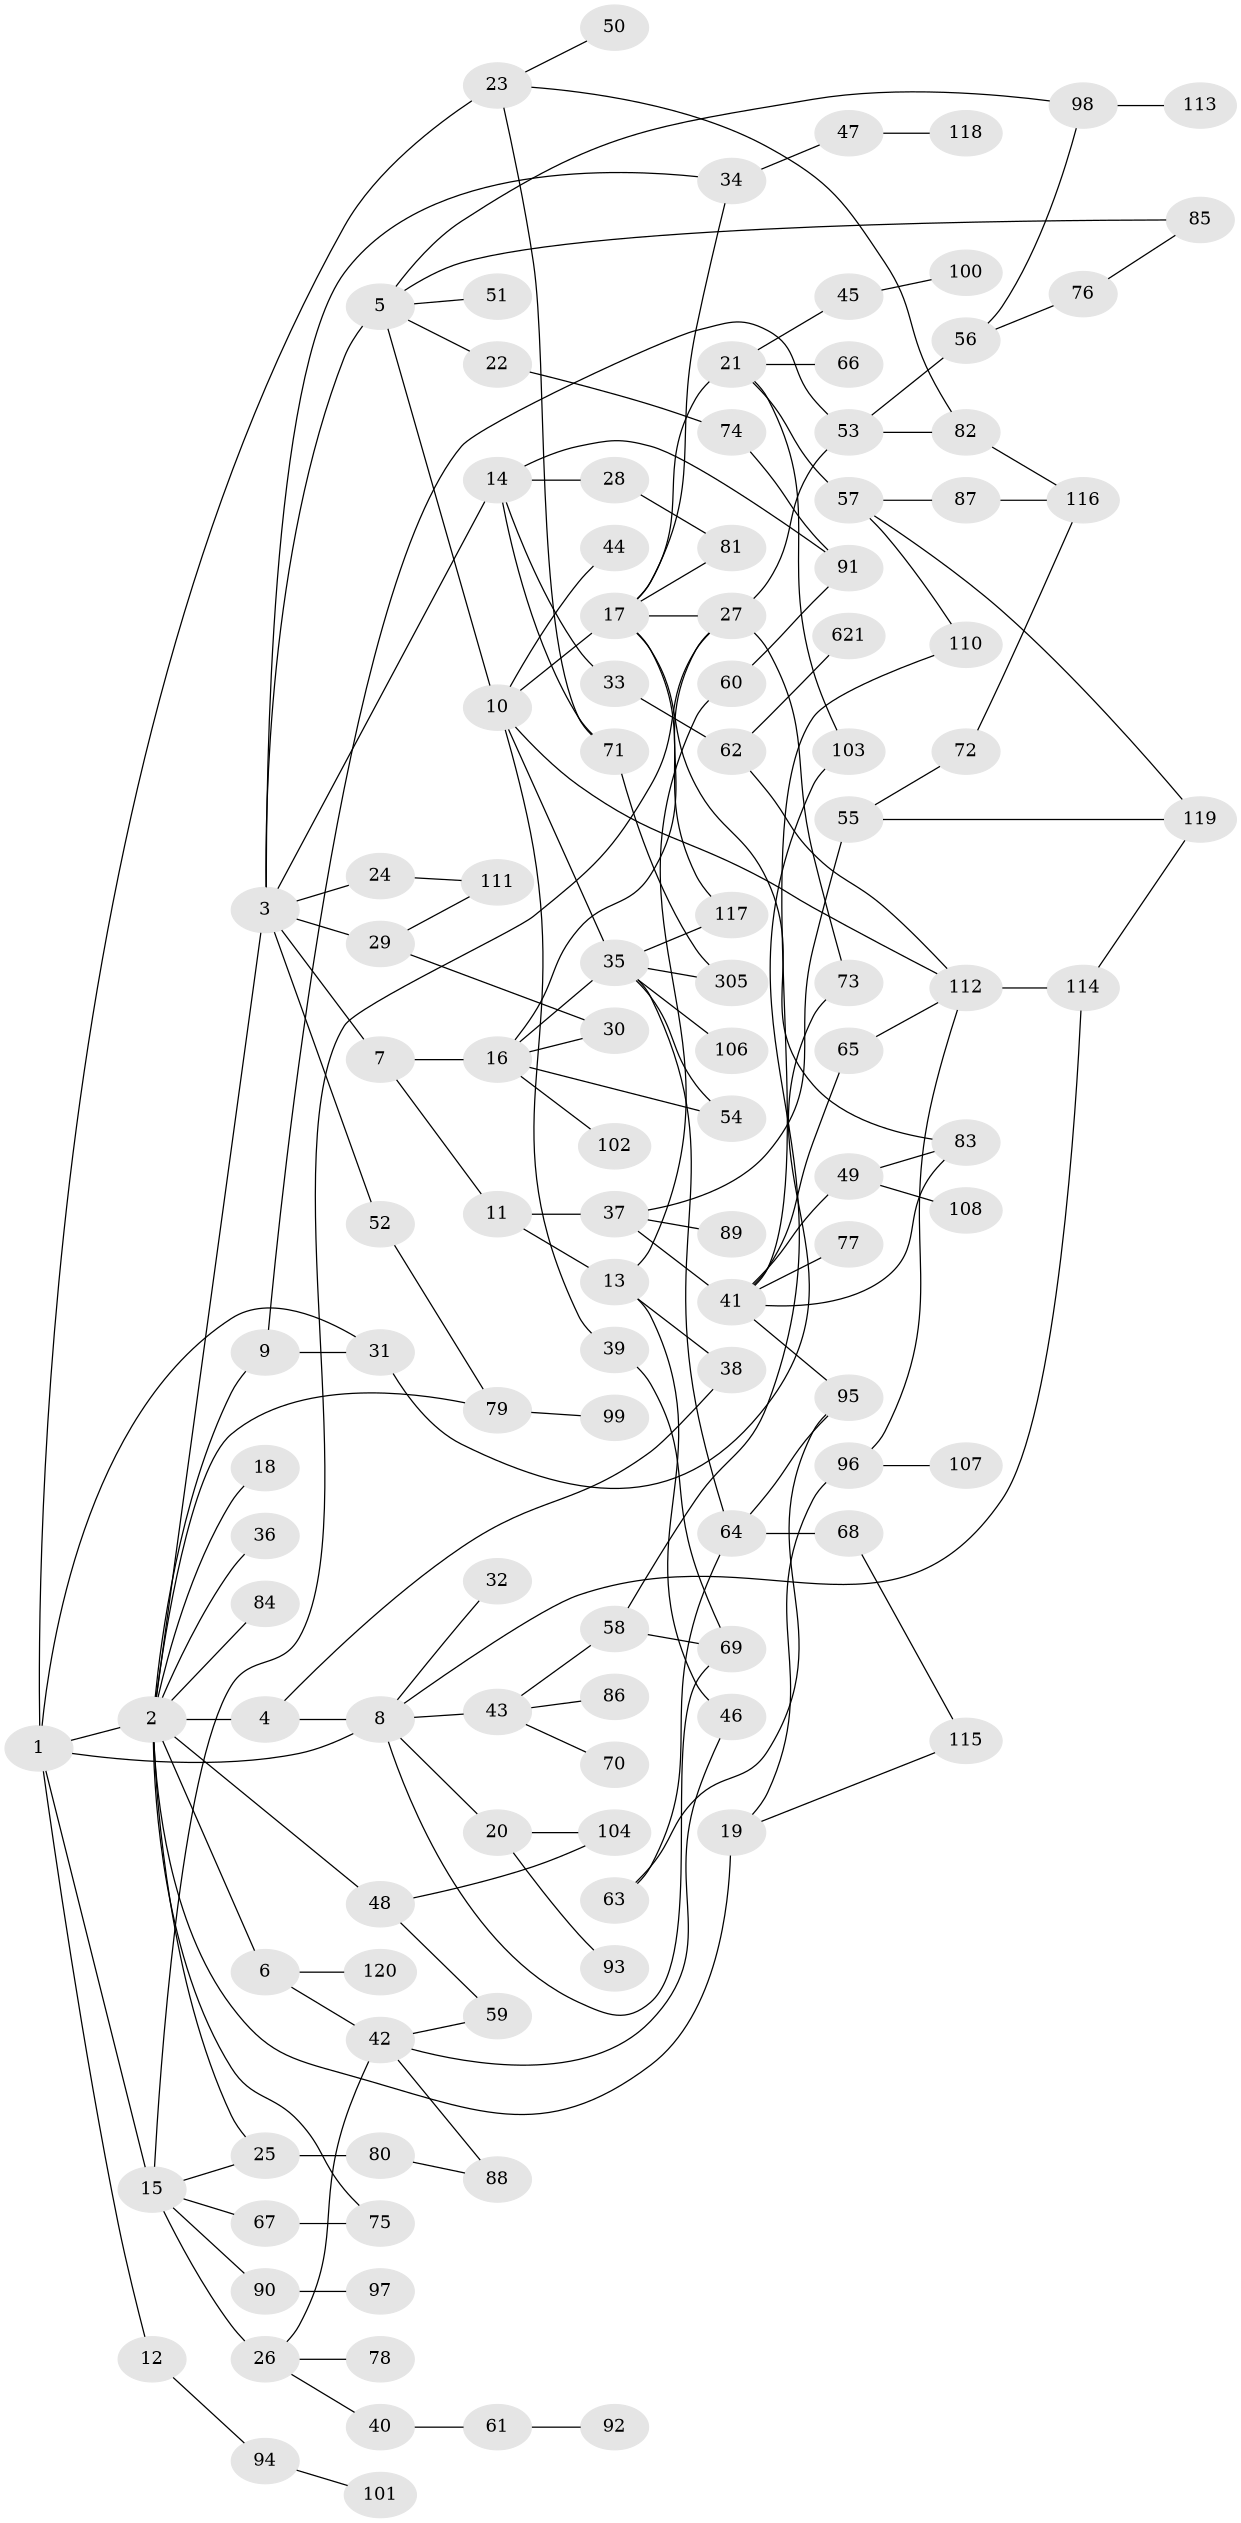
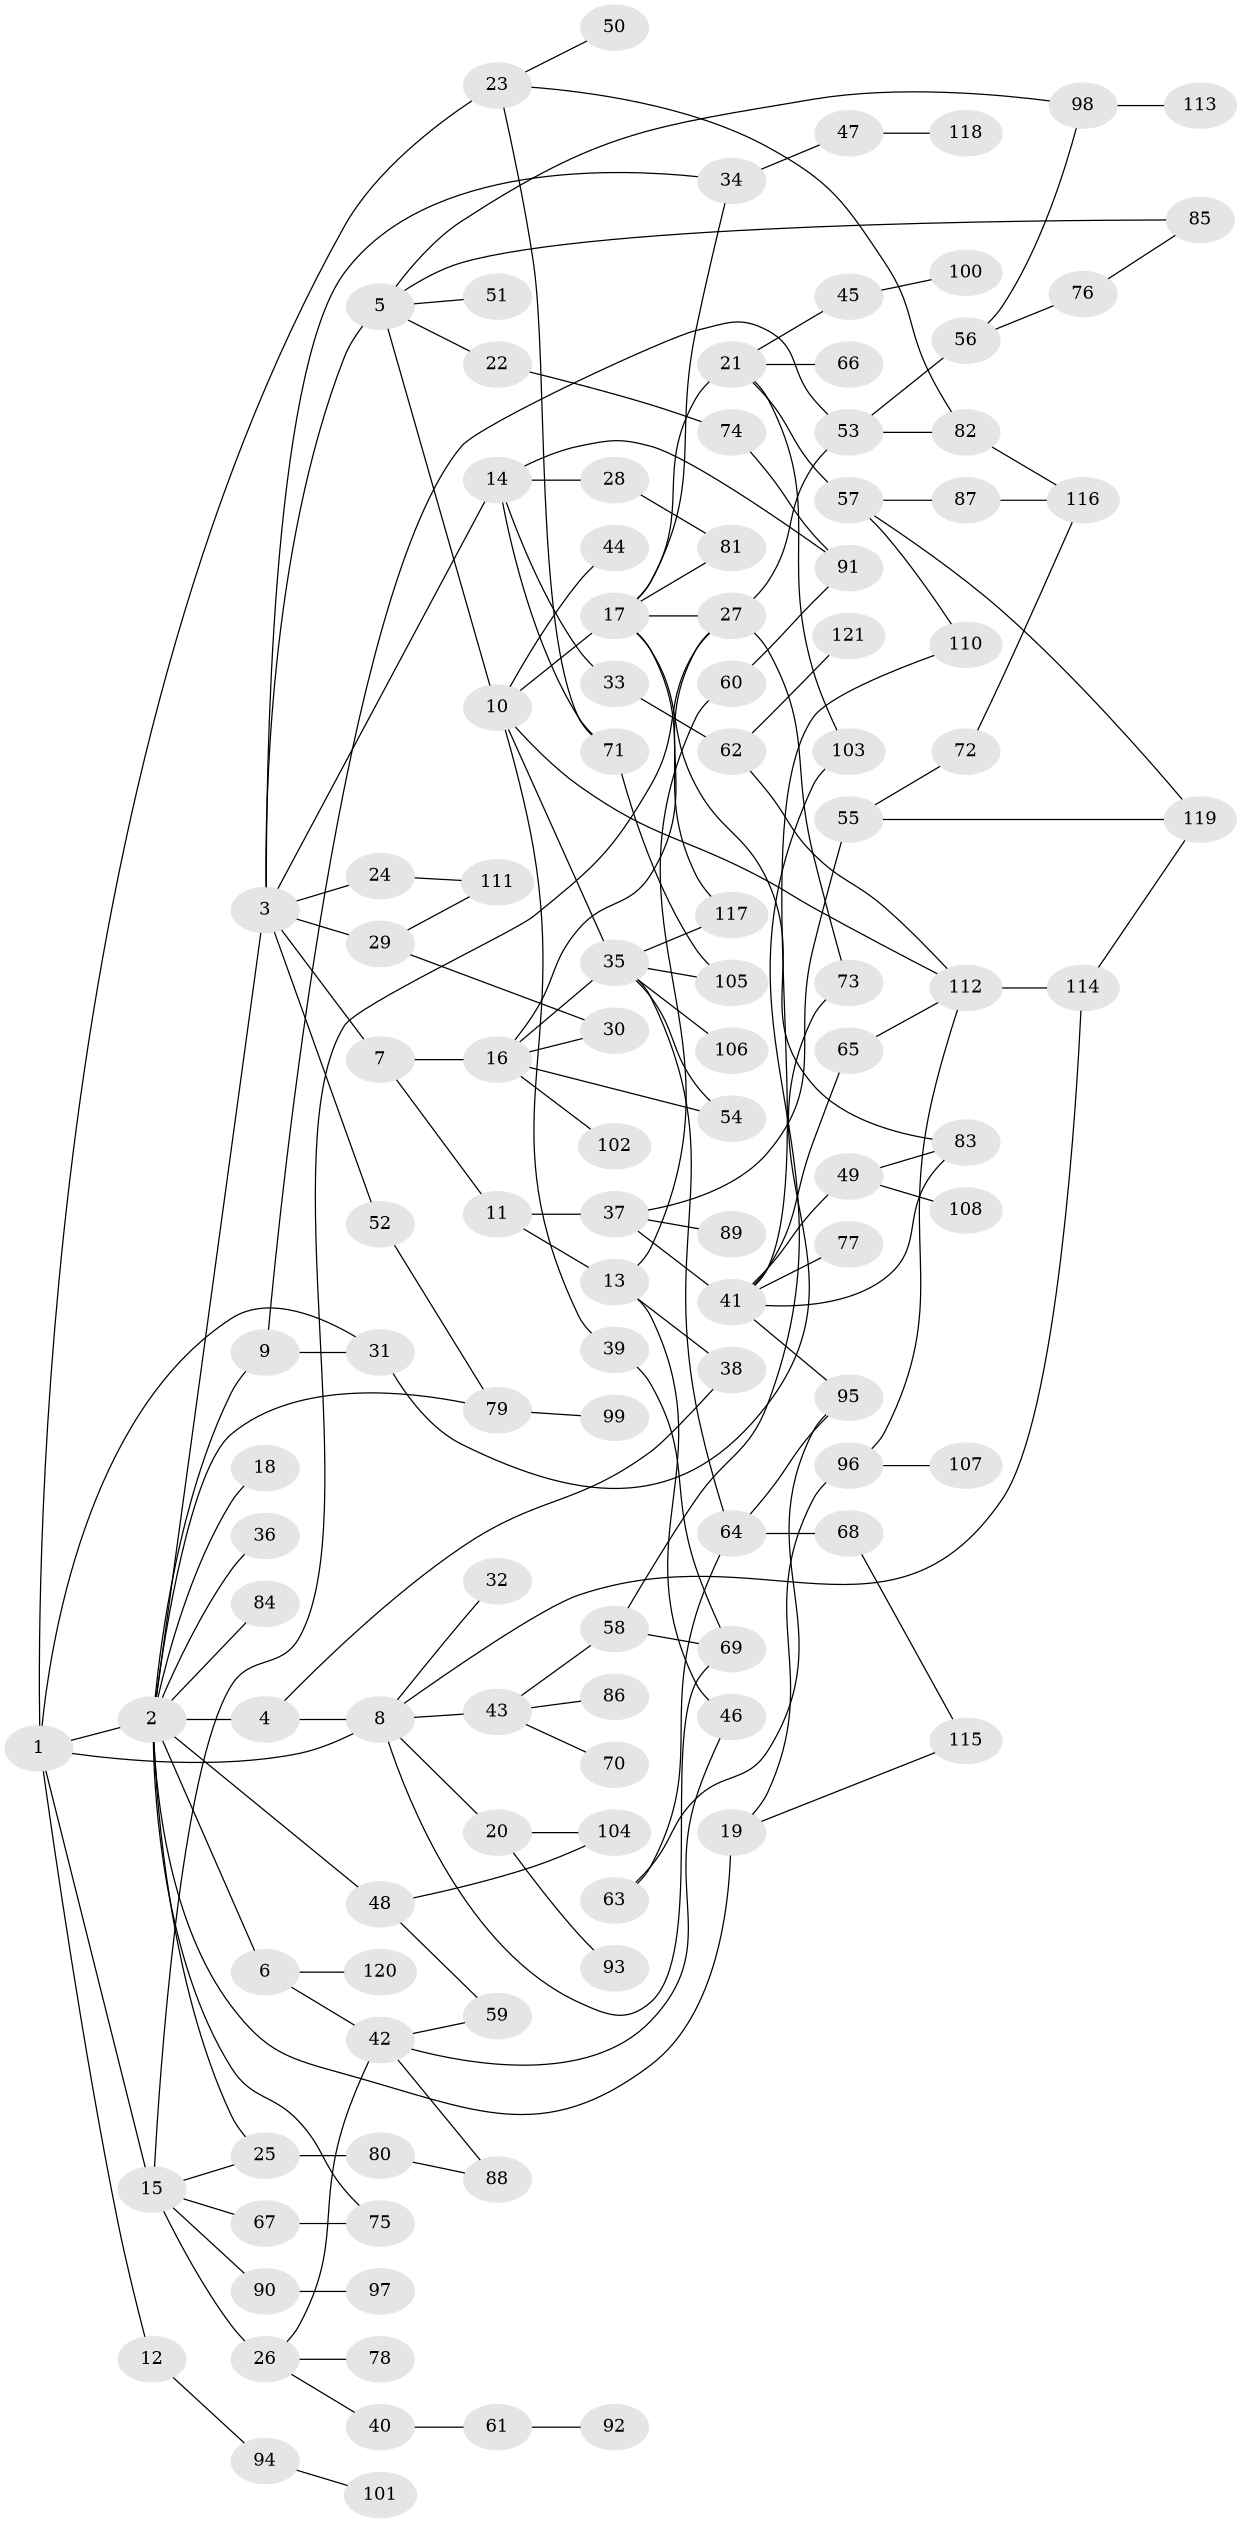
node "621": label "621" -> "121"
node "305": label "305" -> "105"
